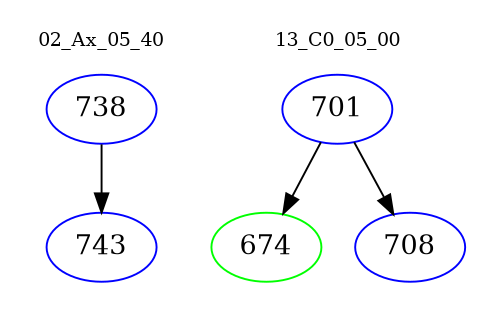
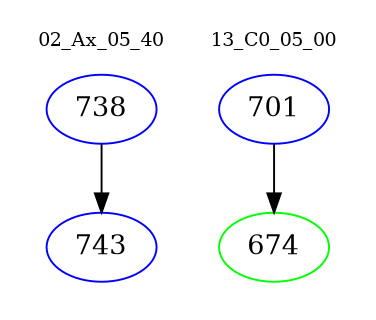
node "708": removed
